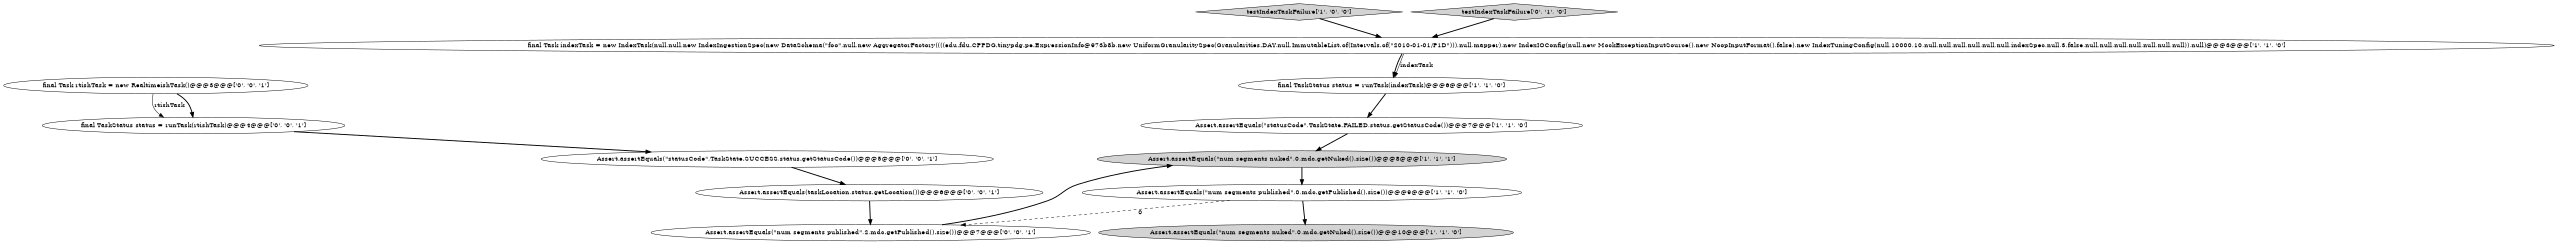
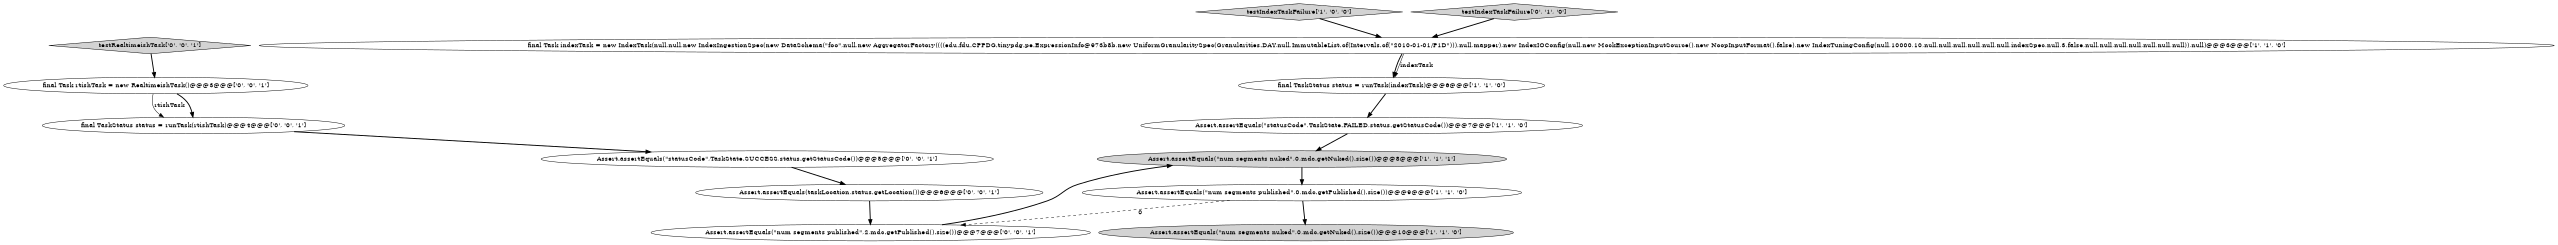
node "testRealtimeishTask['0', '0', '1']": added
